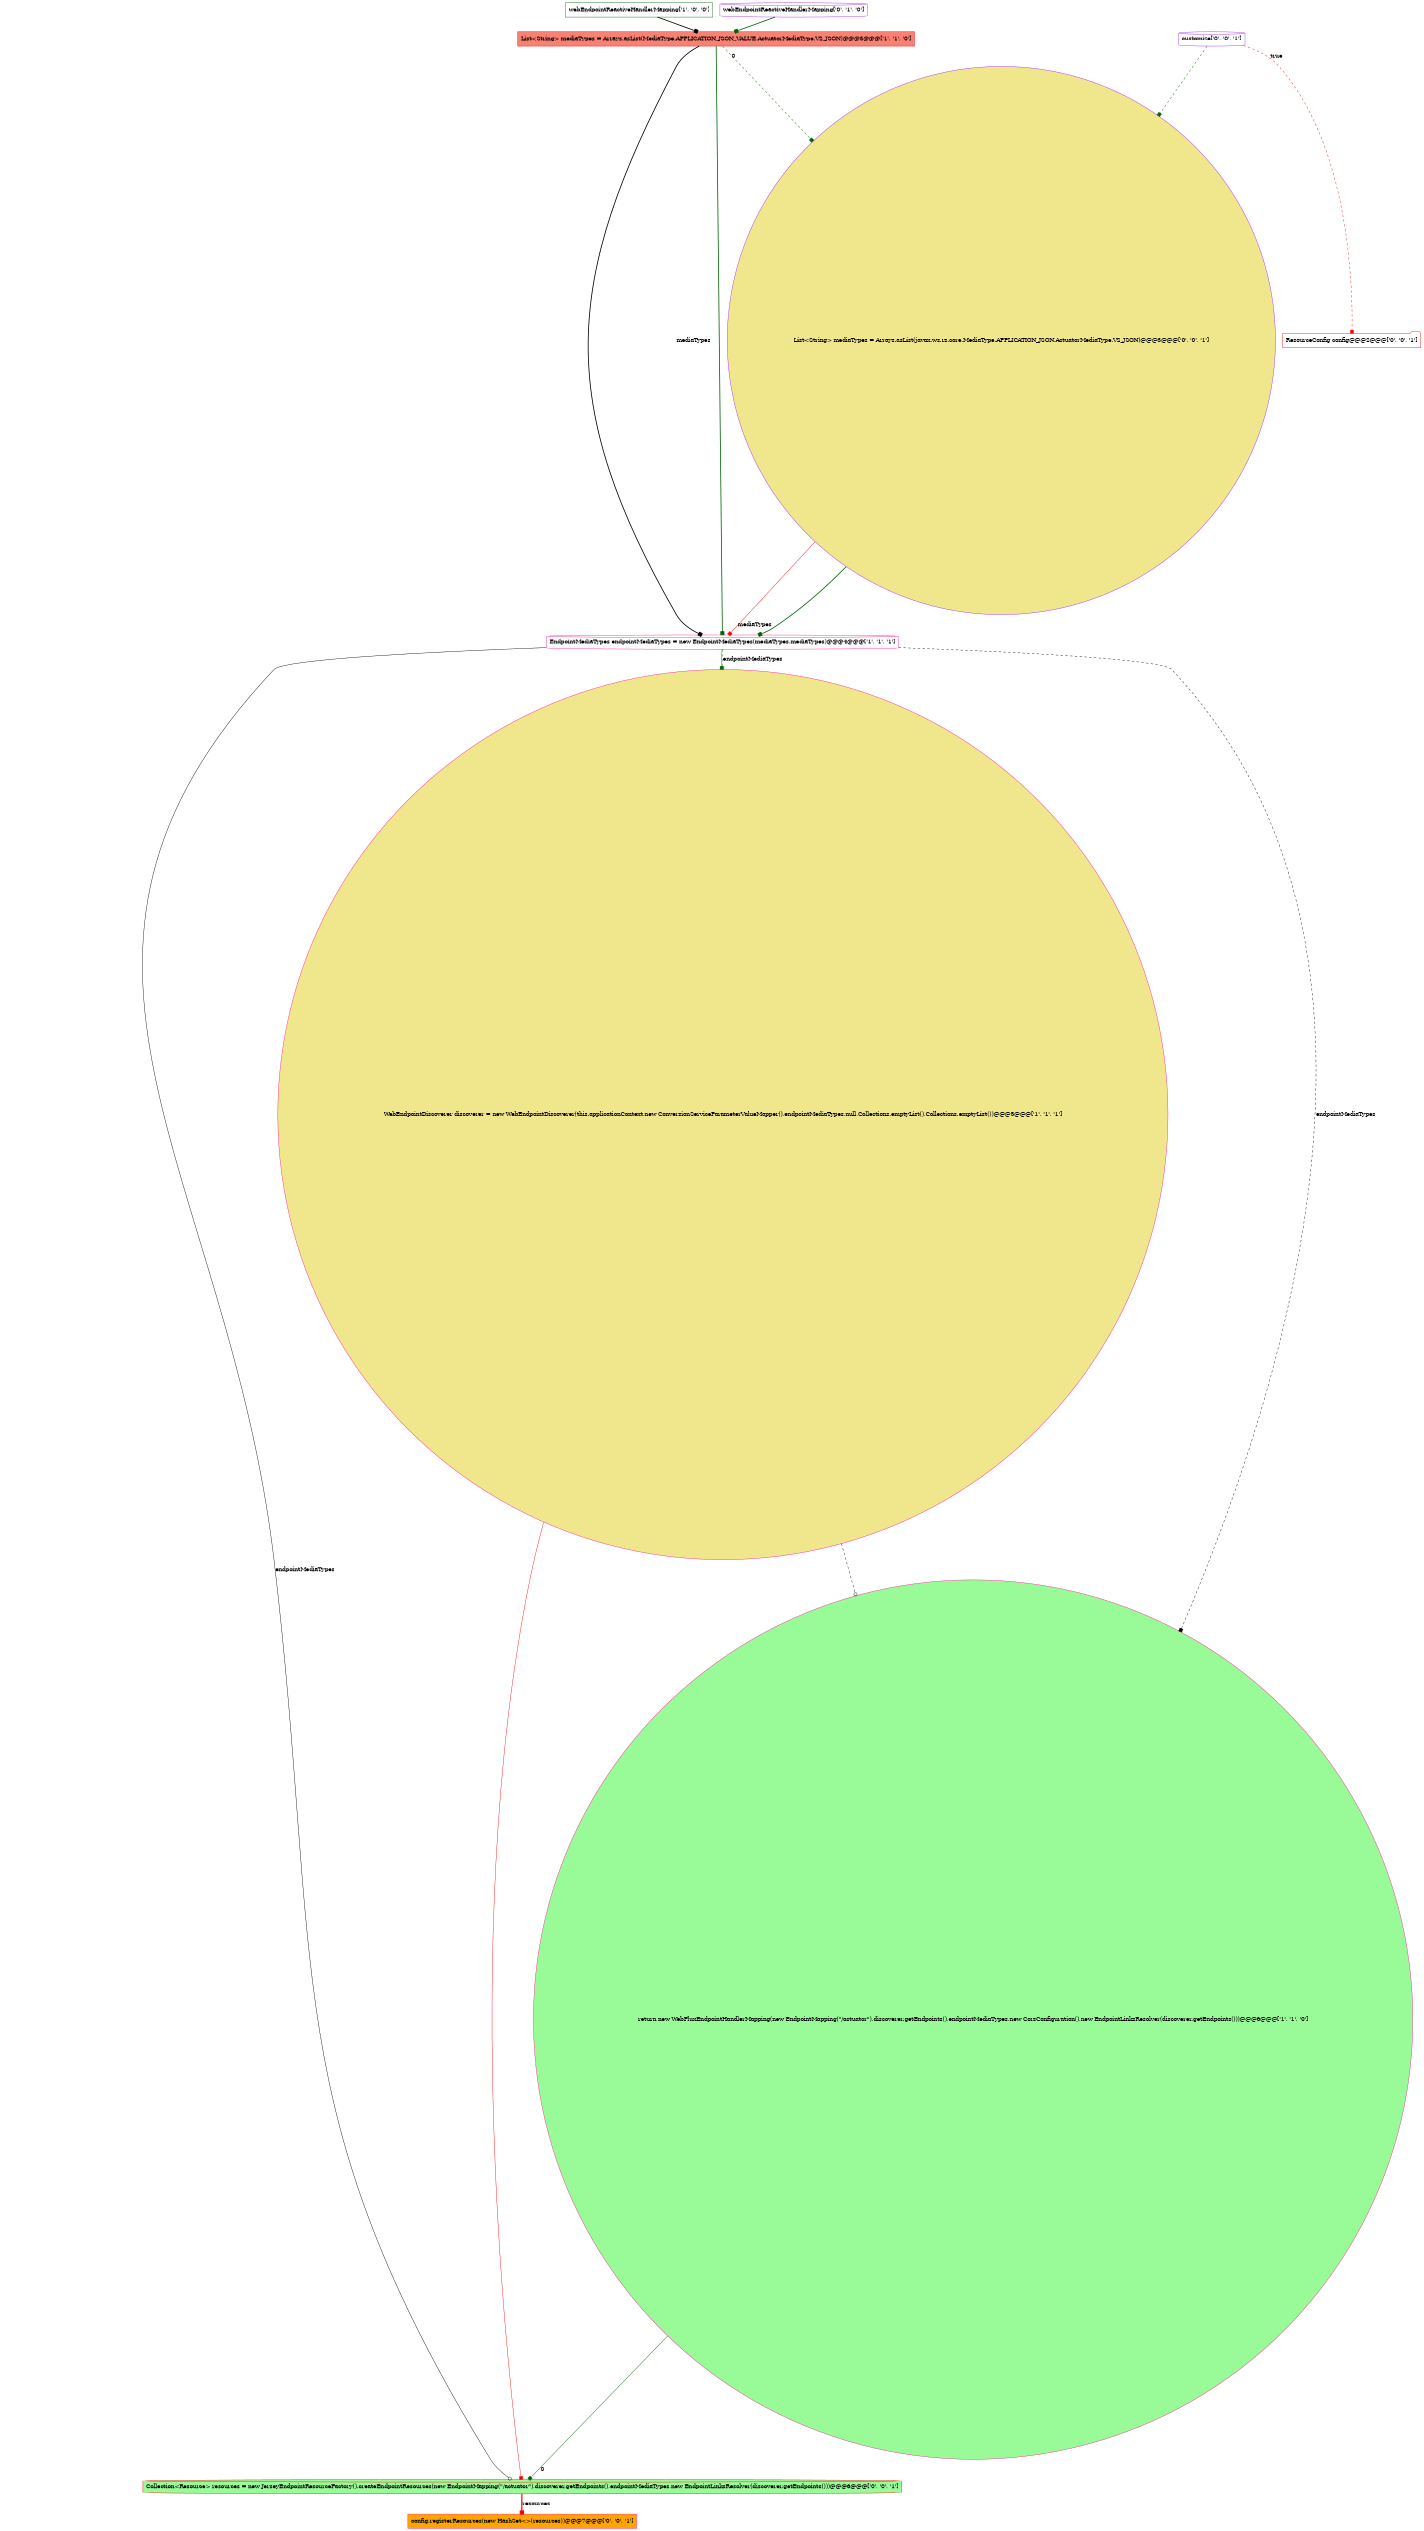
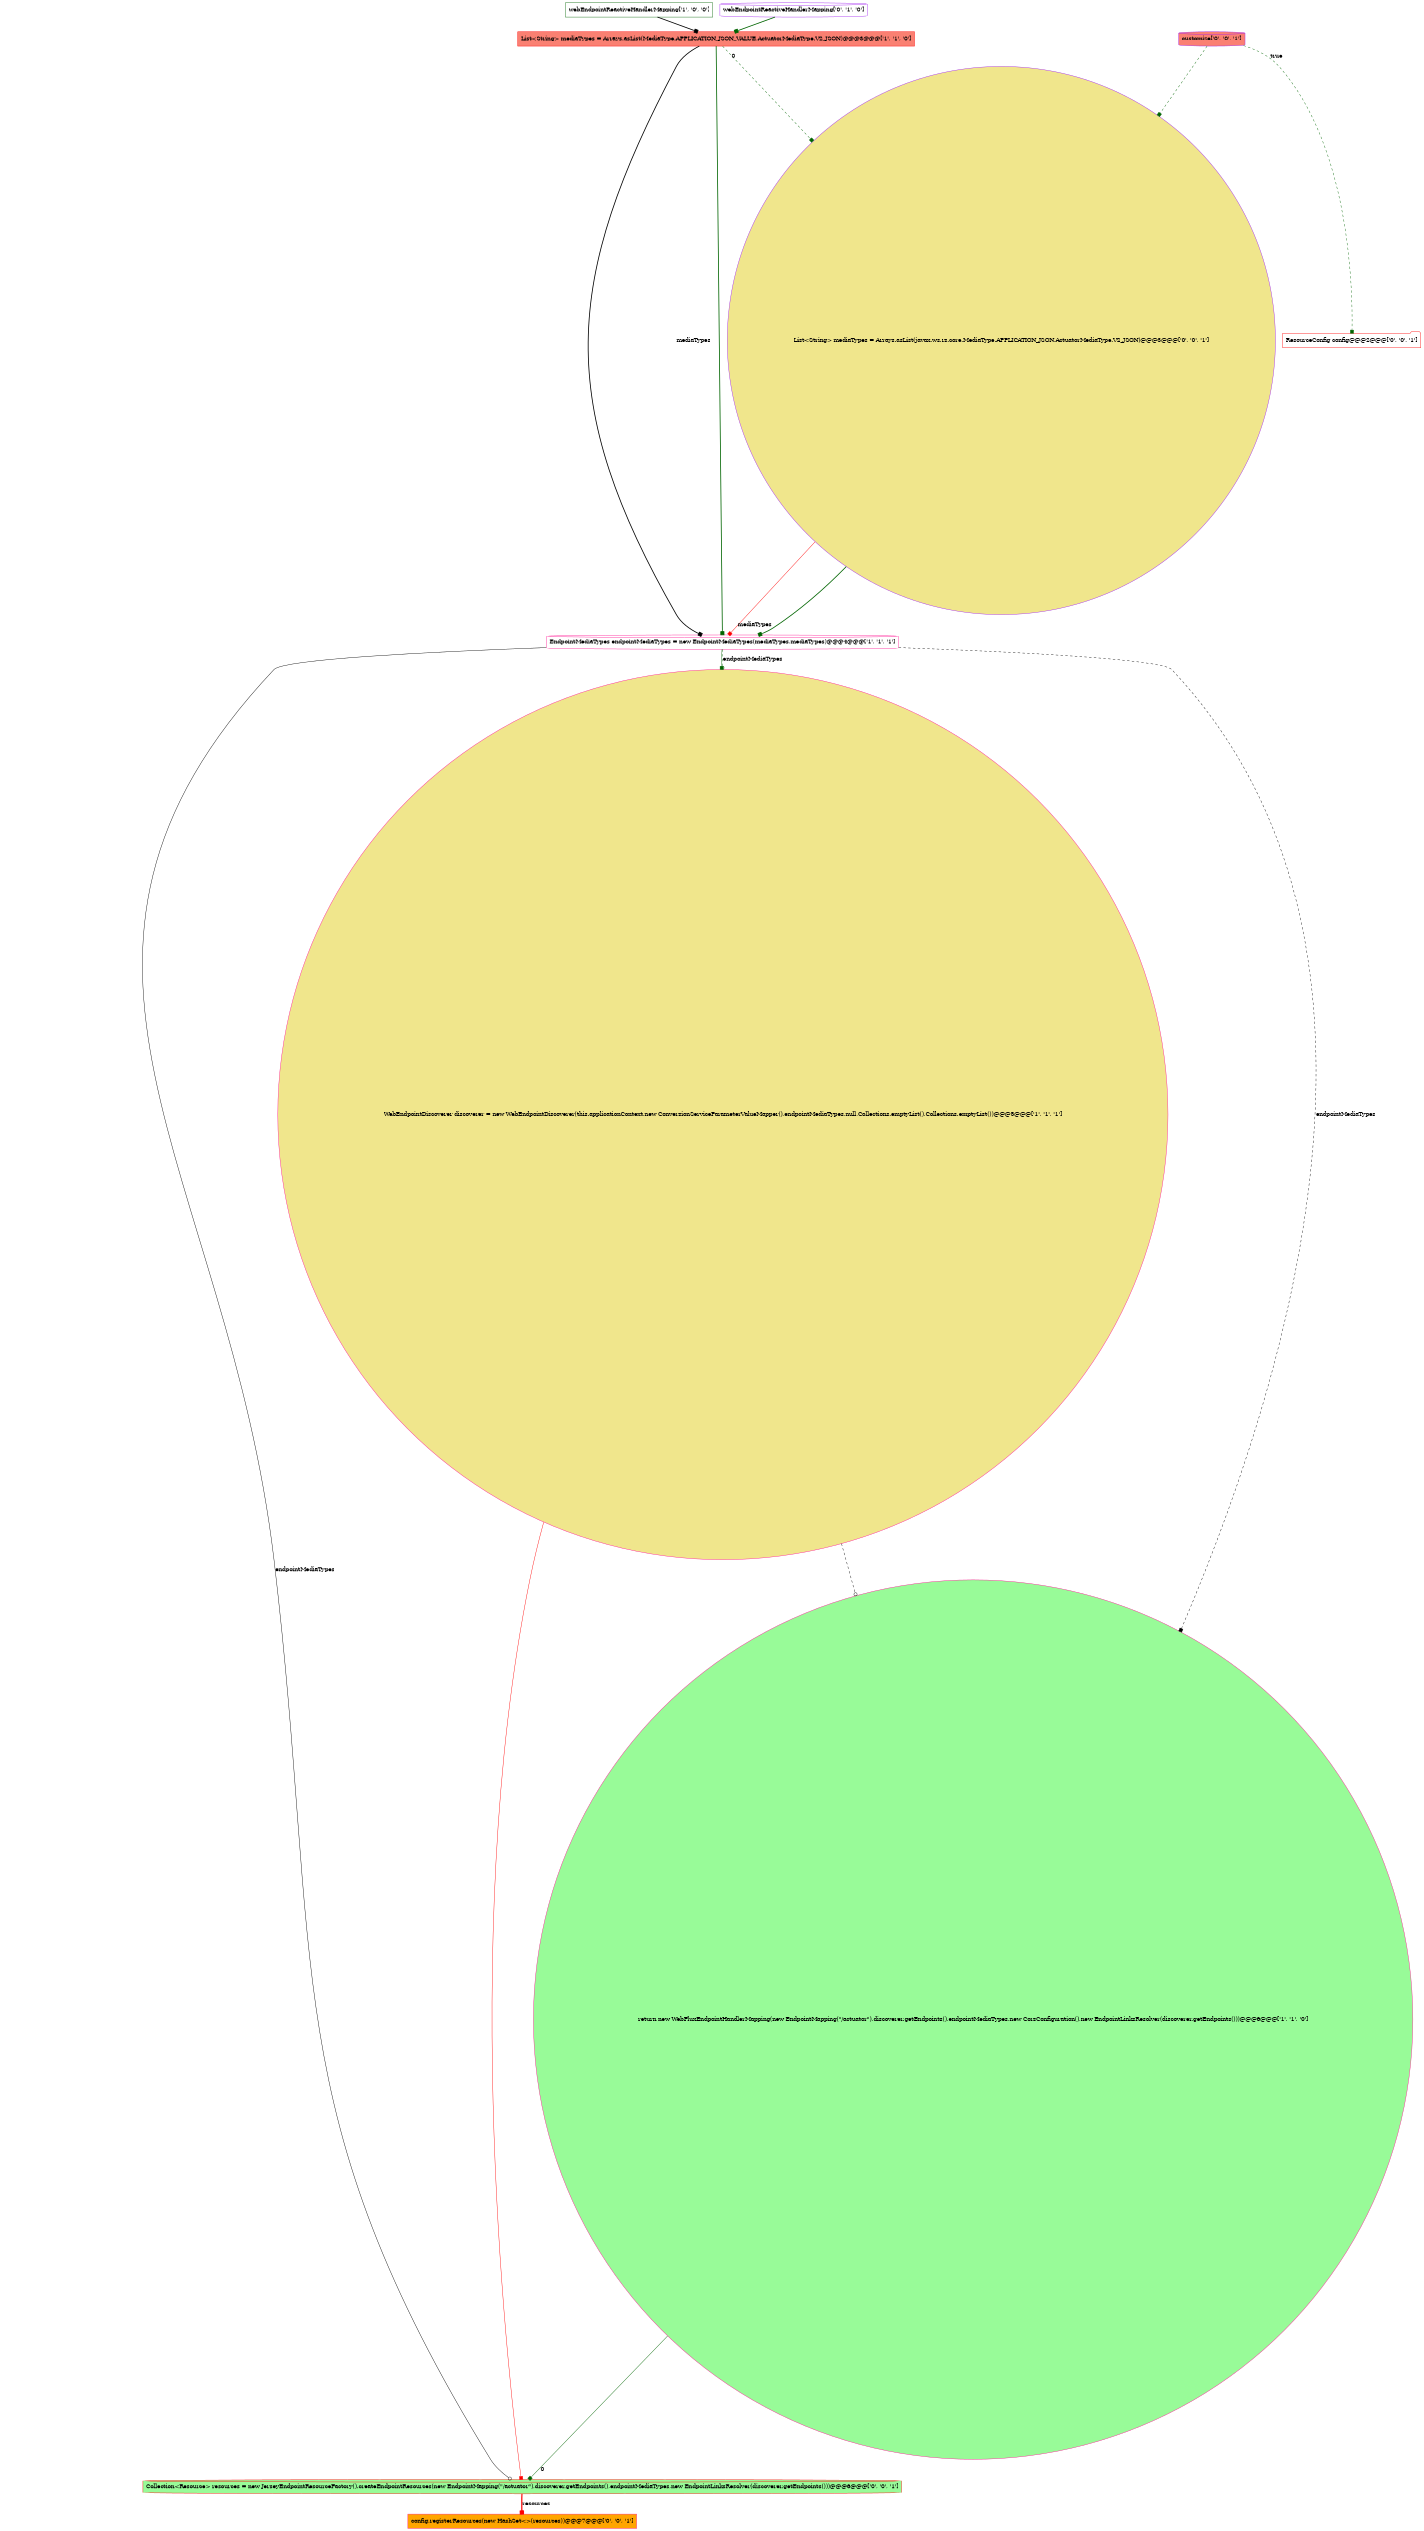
node "customize['0', '0', '1']": fillcolor white -> salmon
edge "customize['0', '0', '1']" -> "ResourceConfig config@@@2@@@['0', '0', '1']": color red -> darkgreen
